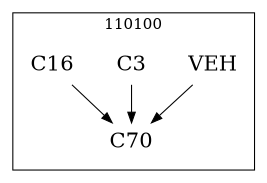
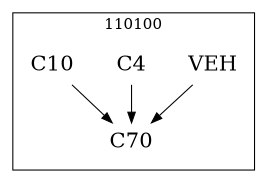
node "C16": label "C16" -> "C10"
node "C3": label "C3" -> "C4"
